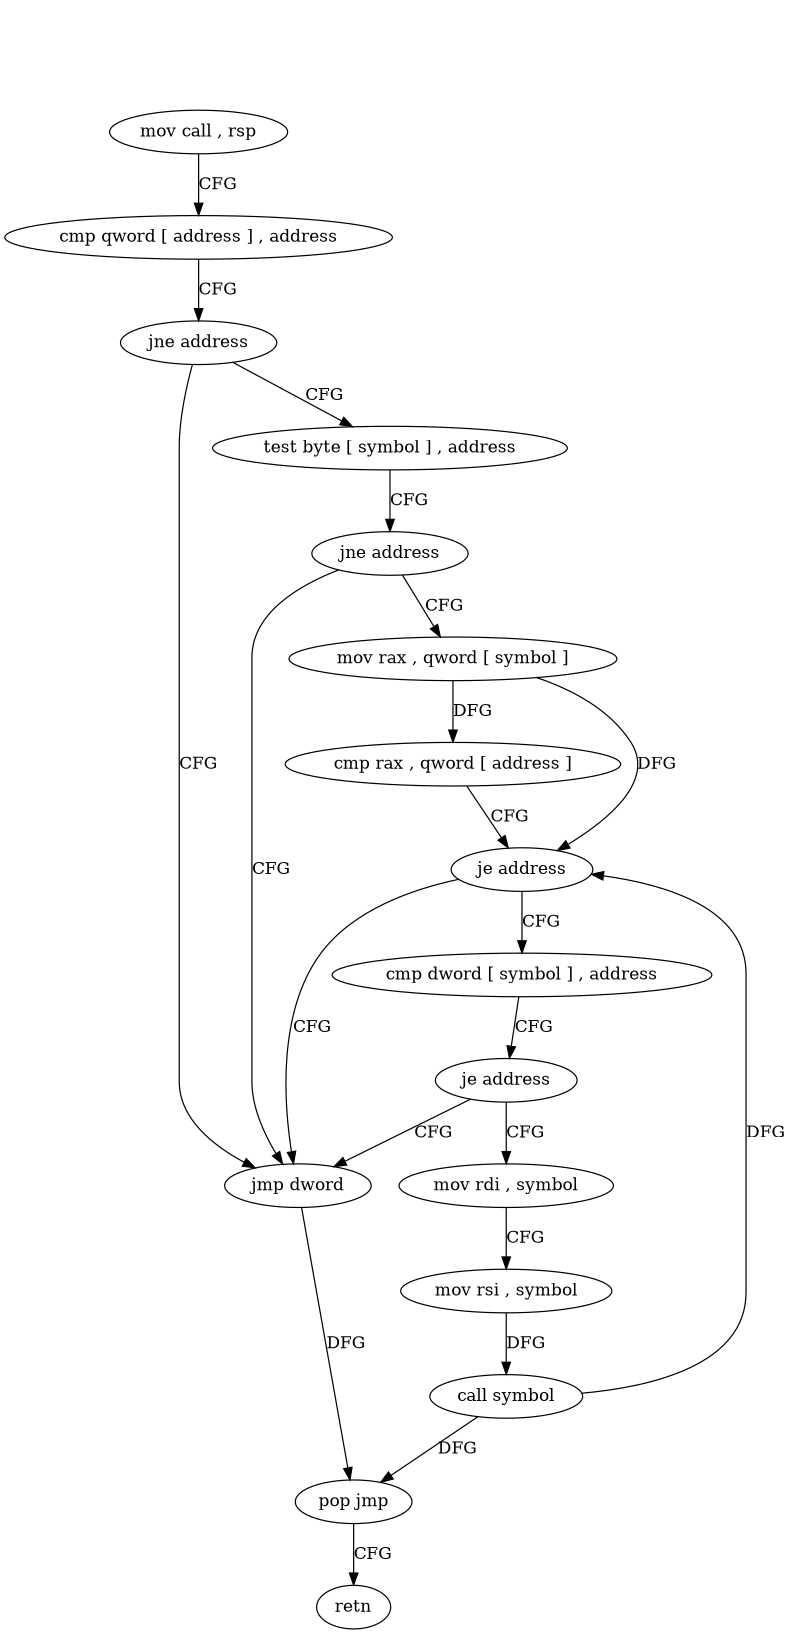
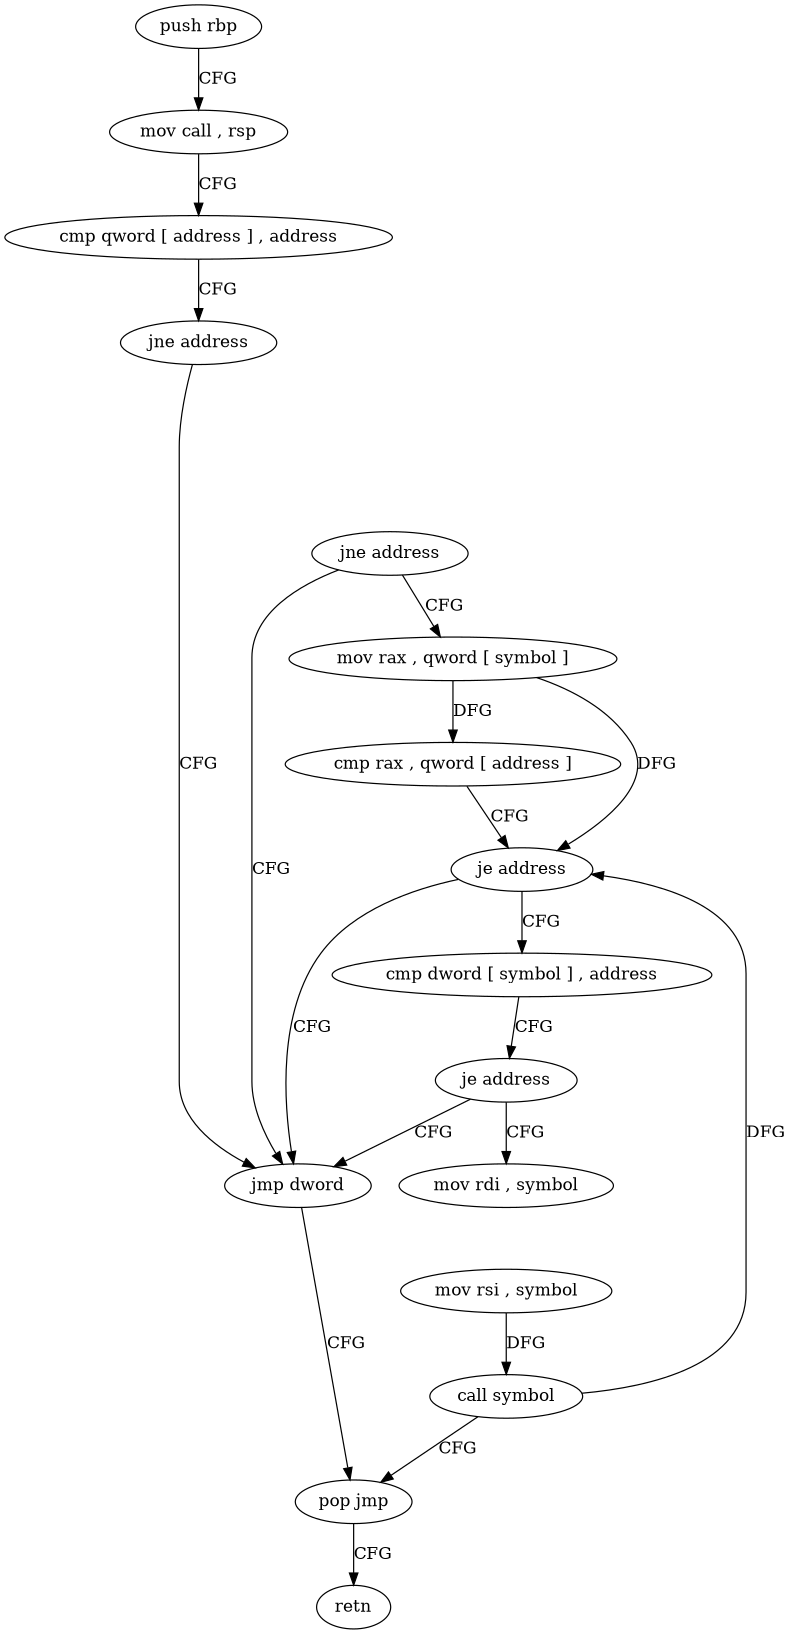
node "push rbp": added
node "test byte [ symbol ] , address": removed
edge "mov rdi , symbol" -> "mov rsi , symbol": removed, label "CFG"
edge "jmp dword" -> "pop jmp": label "DFG" -> "CFG"
edge "call symbol" -> "pop jmp": label "DFG" -> "CFG"
